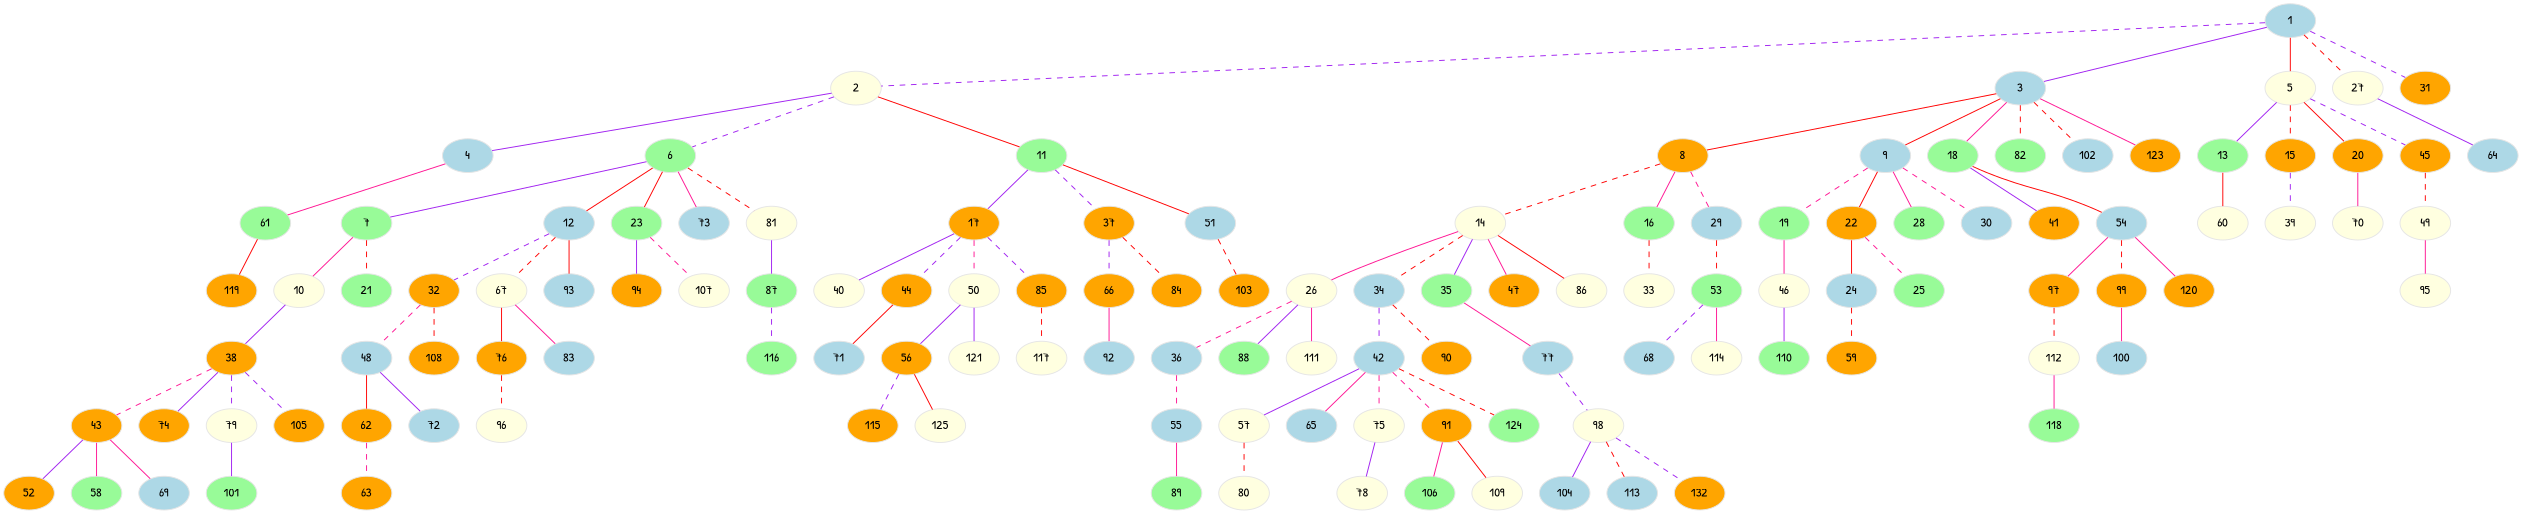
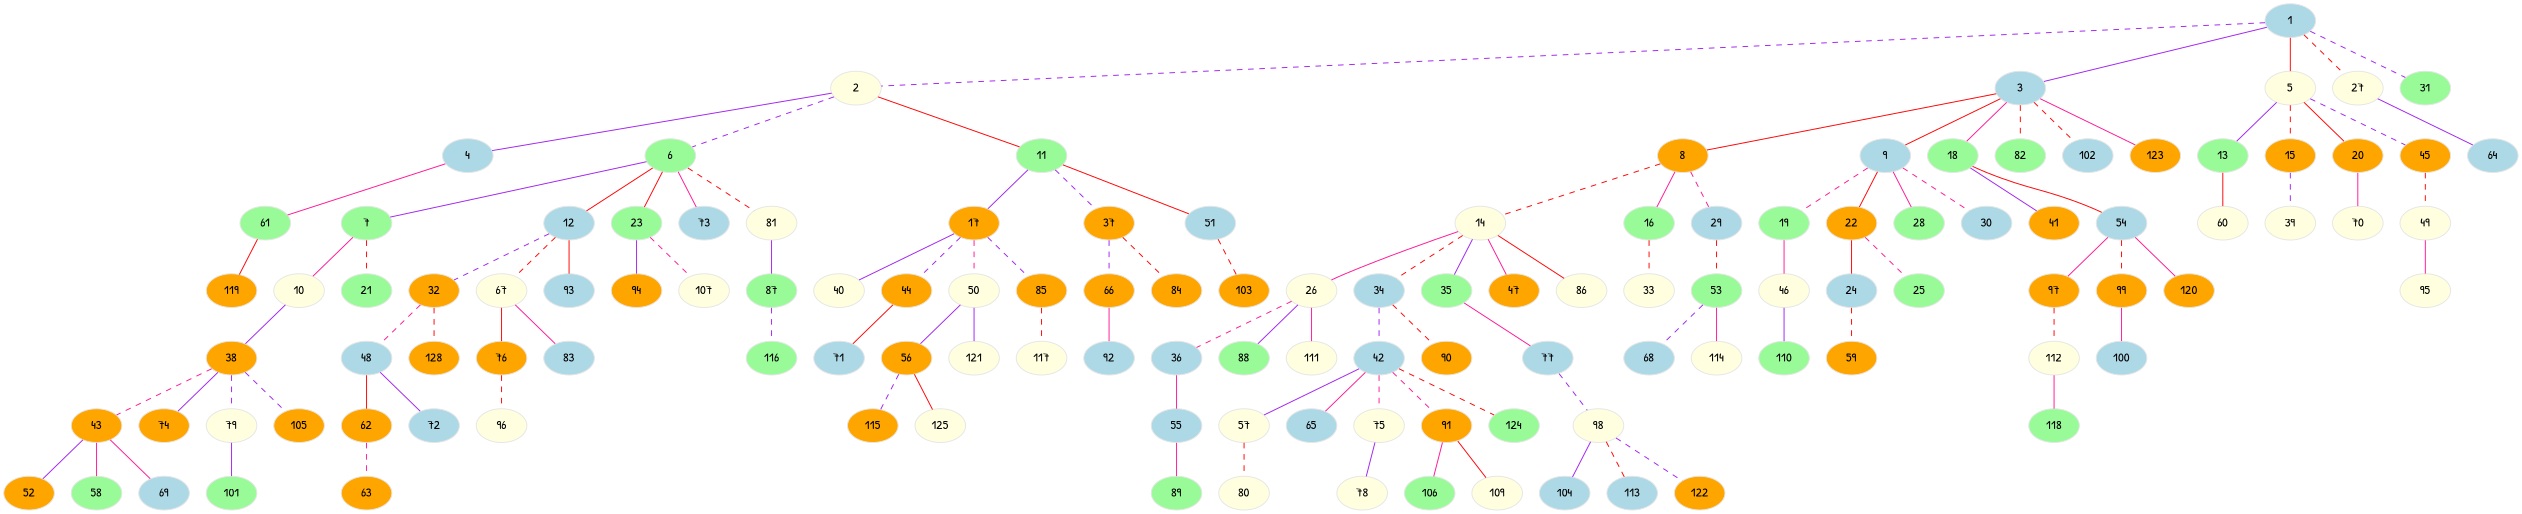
node "31": fillcolor orange -> palegreen
node "108": label "108" -> "128"
edge "36" -- "55": style dashed -> solid
node "132": label "132" -> "122"
